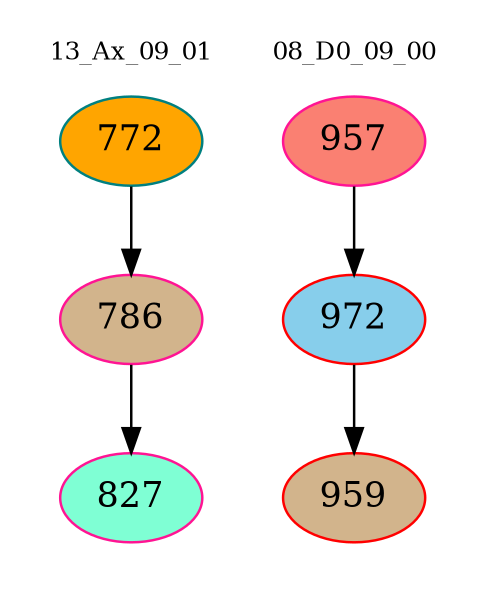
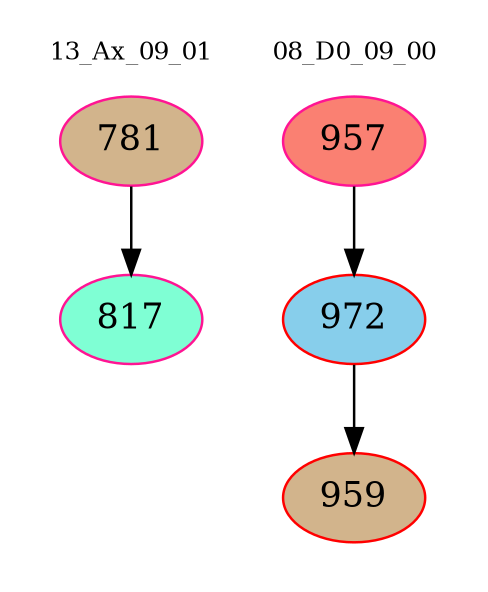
node "772": removed
node "786": label "786" -> "781"
node "827": label "827" -> "817"
